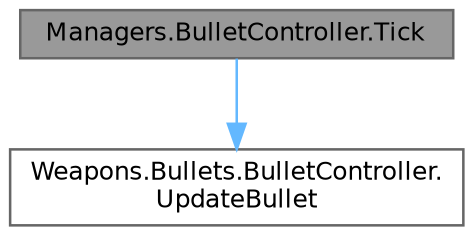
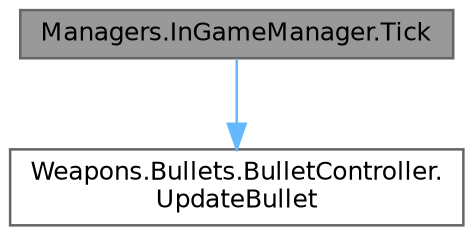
node "Managers.BulletController.Tick": label "Managers.BulletController.Tick" -> "Managers.InGameManager.Tick"
